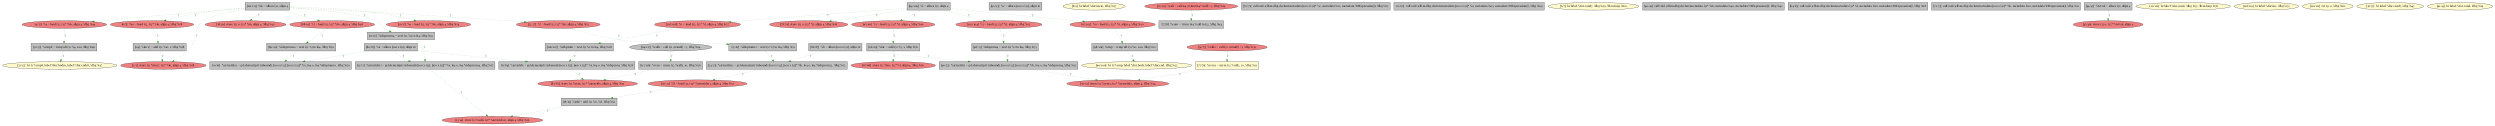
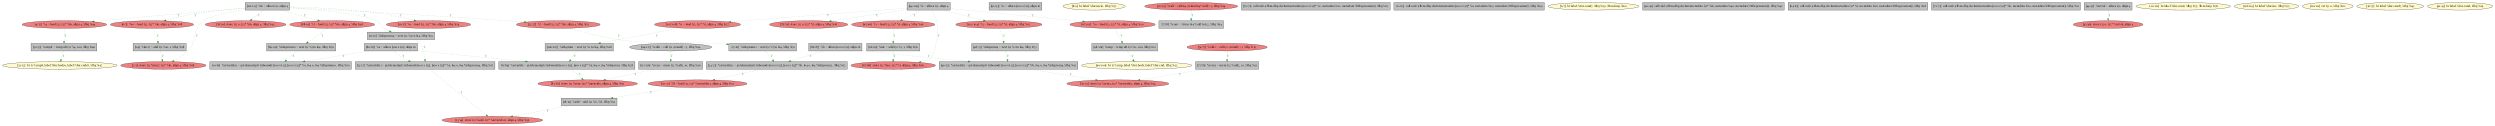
edge "[94/109]  %i = alloca i32, align 4" -> "[67/68]  store i32 %inc, i32* %i, align 4, !dbg !636": added, label "T"
node "[75/76]  %rem3 = urem i32 %call2, 10, !dbg !631": fillcolor lemonchiffon -> grey
